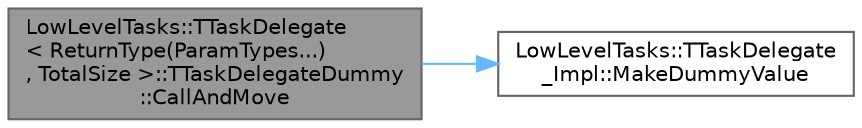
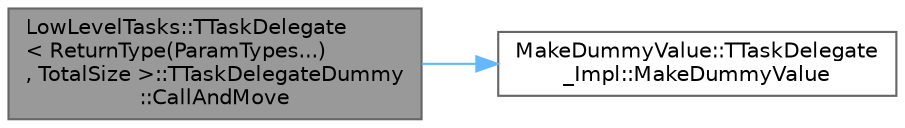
node "LowLevelTasks::TTaskDelegate _Impl::MakeDummyValue": label "LowLevelTasks::TTaskDelegate _Impl::MakeDummyValue" -> "MakeDummyValue::TTaskDelegate _Impl::MakeDummyValue"
